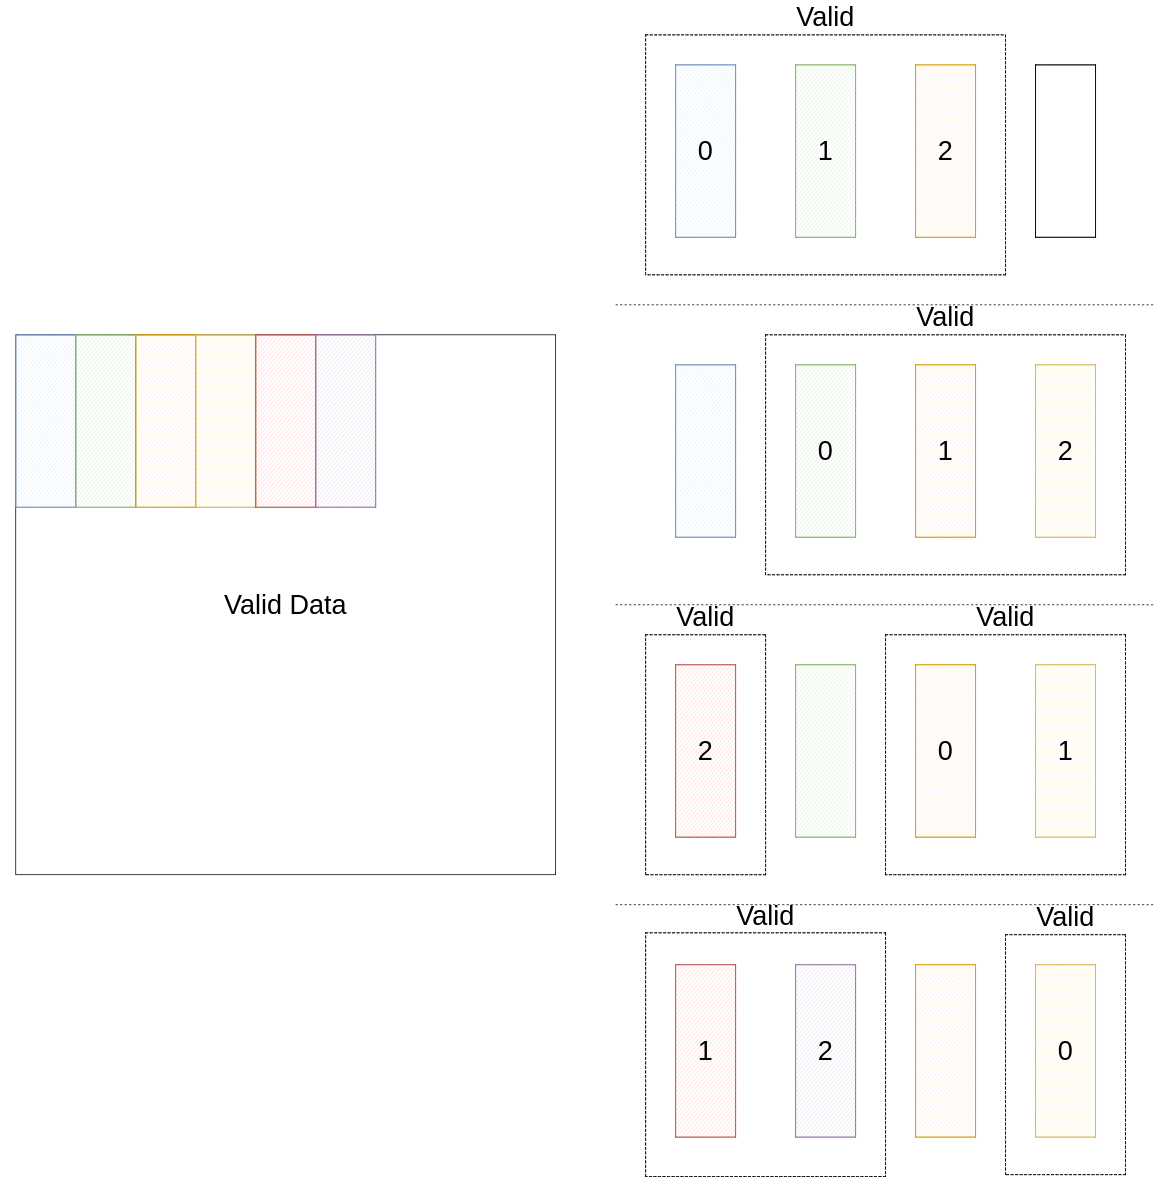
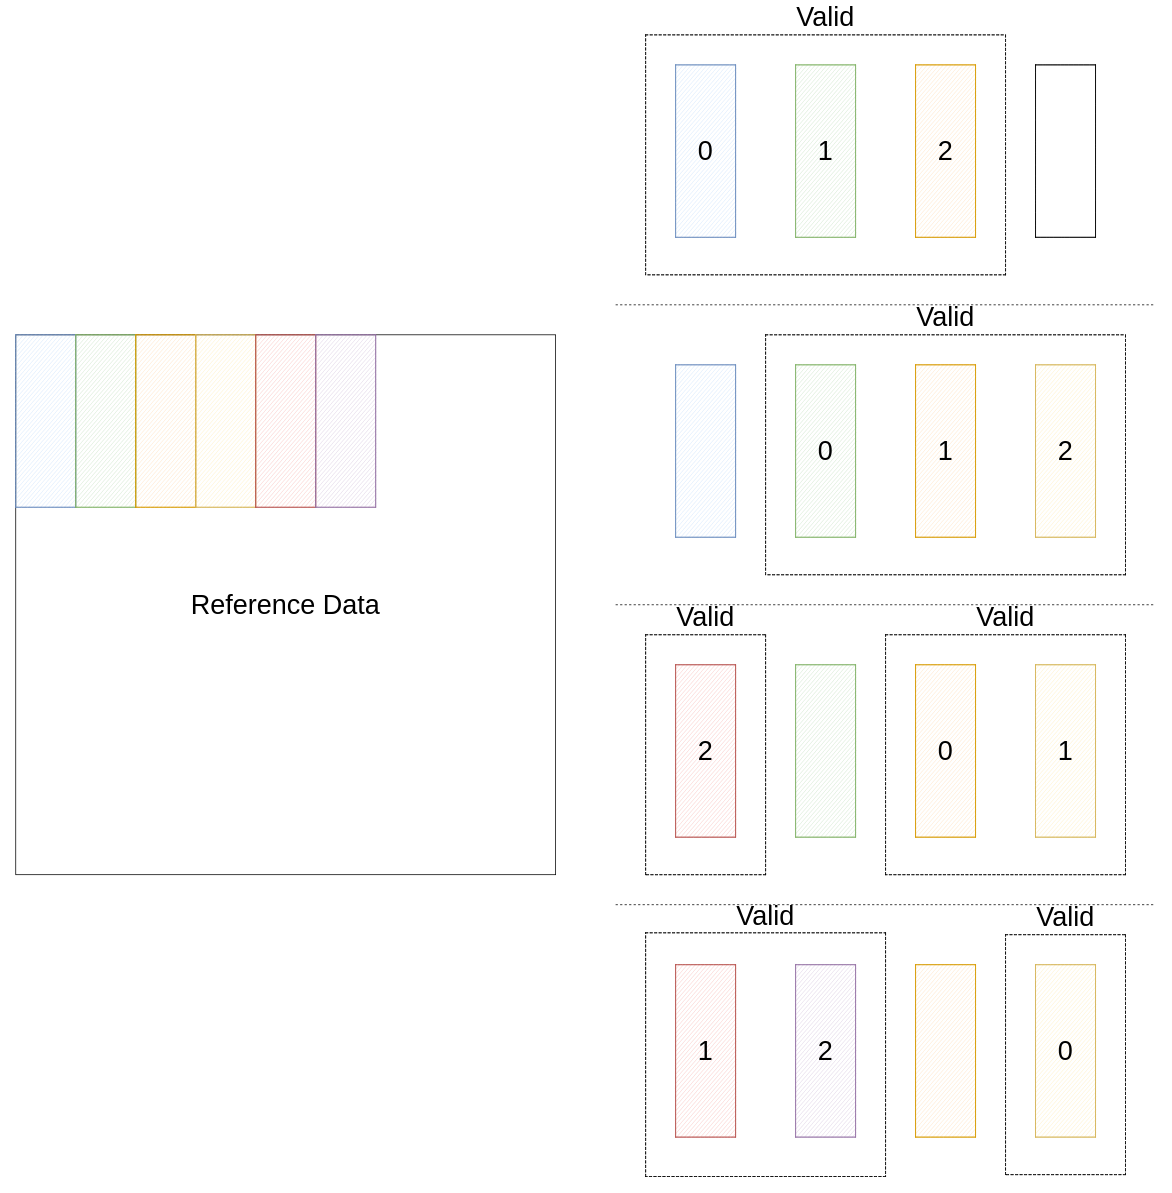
node "Valid Data": label "Valid Data" -> "Reference Data"
